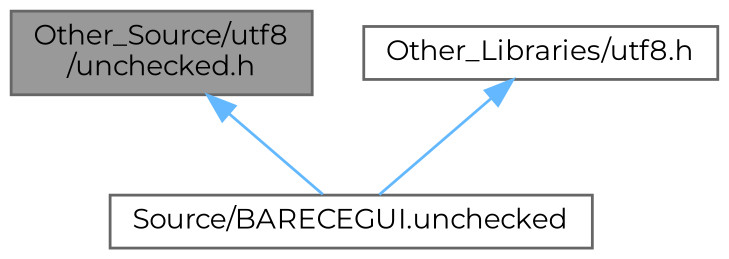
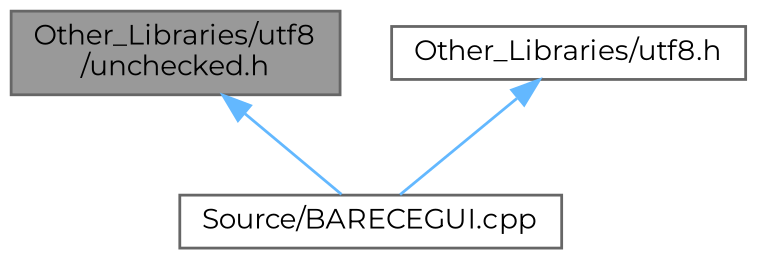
node "Other_Source/utf8 /unchecked.h": label "Other_Source/utf8 /unchecked.h" -> "Other_Libraries/utf8 /unchecked.h"
node "Source/BARECEGUI.unchecked": label "Source/BARECEGUI.unchecked" -> "Source/BARECEGUI.cpp"
